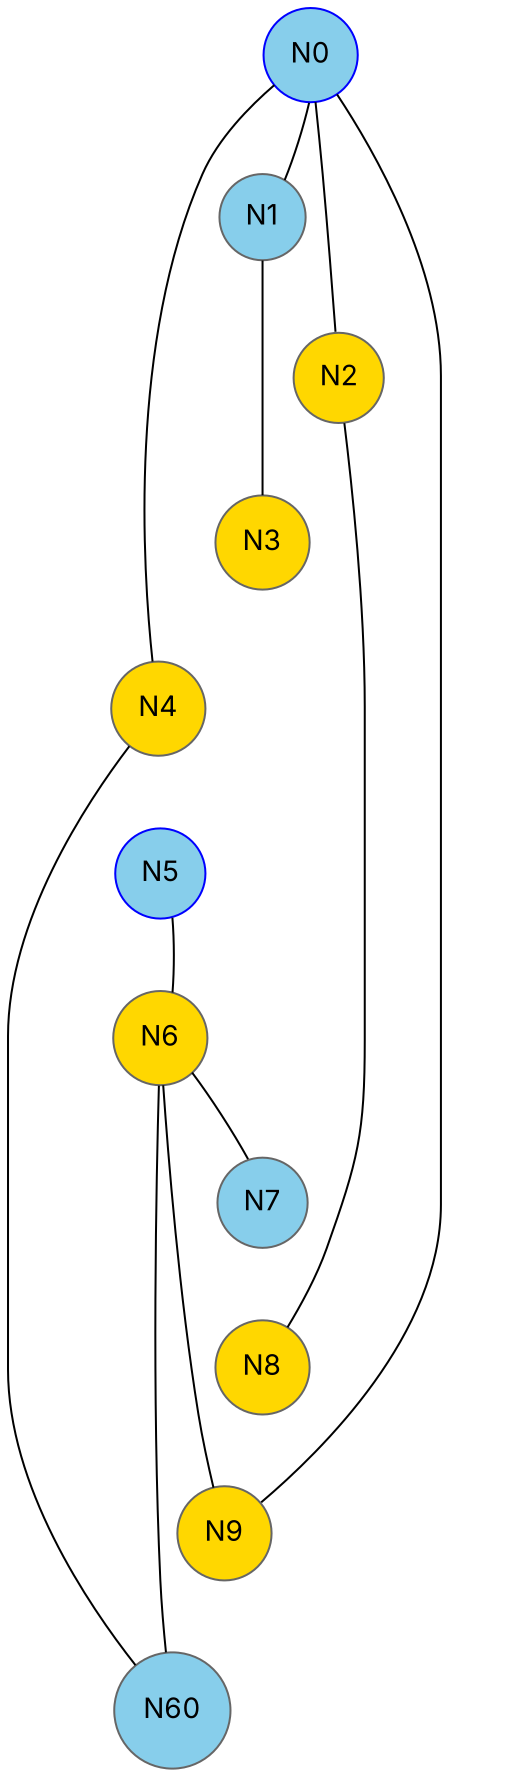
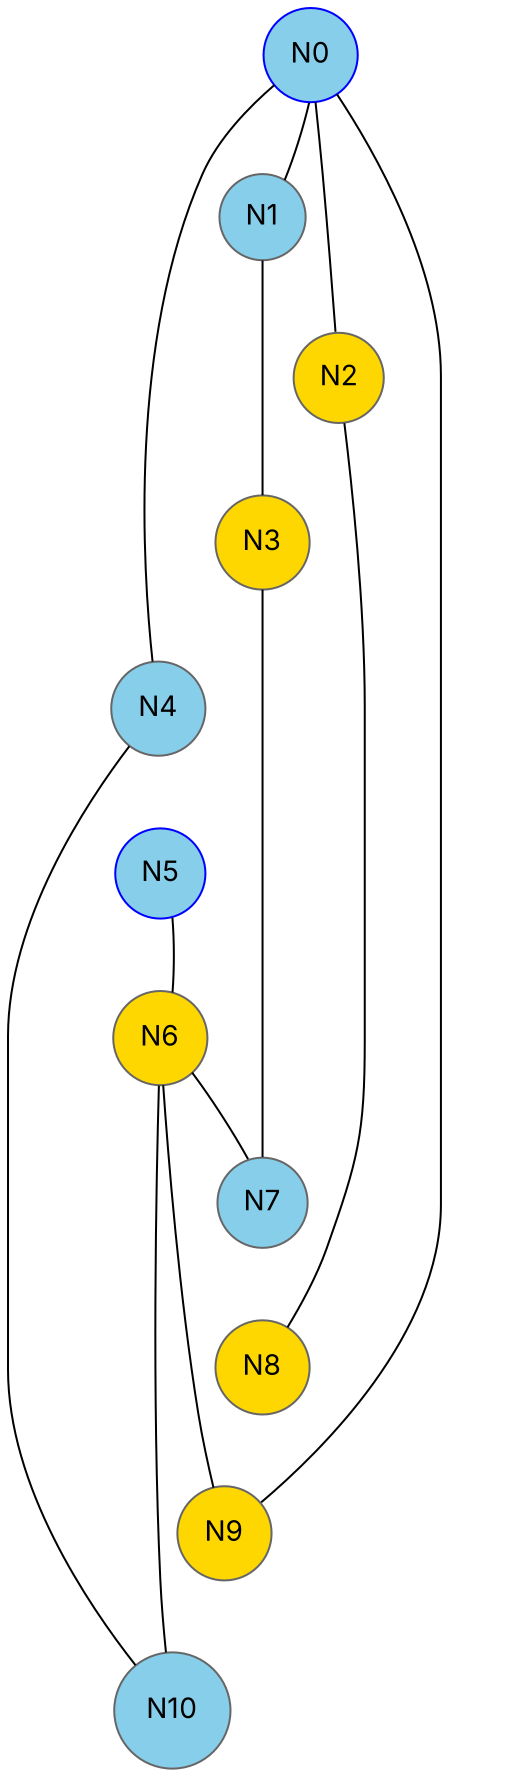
node "N4": fillcolor gold -> skyblue
edge "N3" -- "N7": added
node "N60": label "N60" -> "N10"
